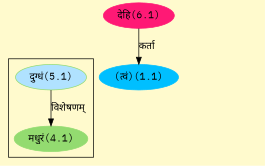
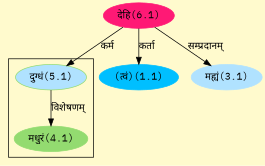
edge "देहि(6.1)" -> "दुग्धं(5.1)": added, label "कर्म"
node "मह्यं(3.1)": added
